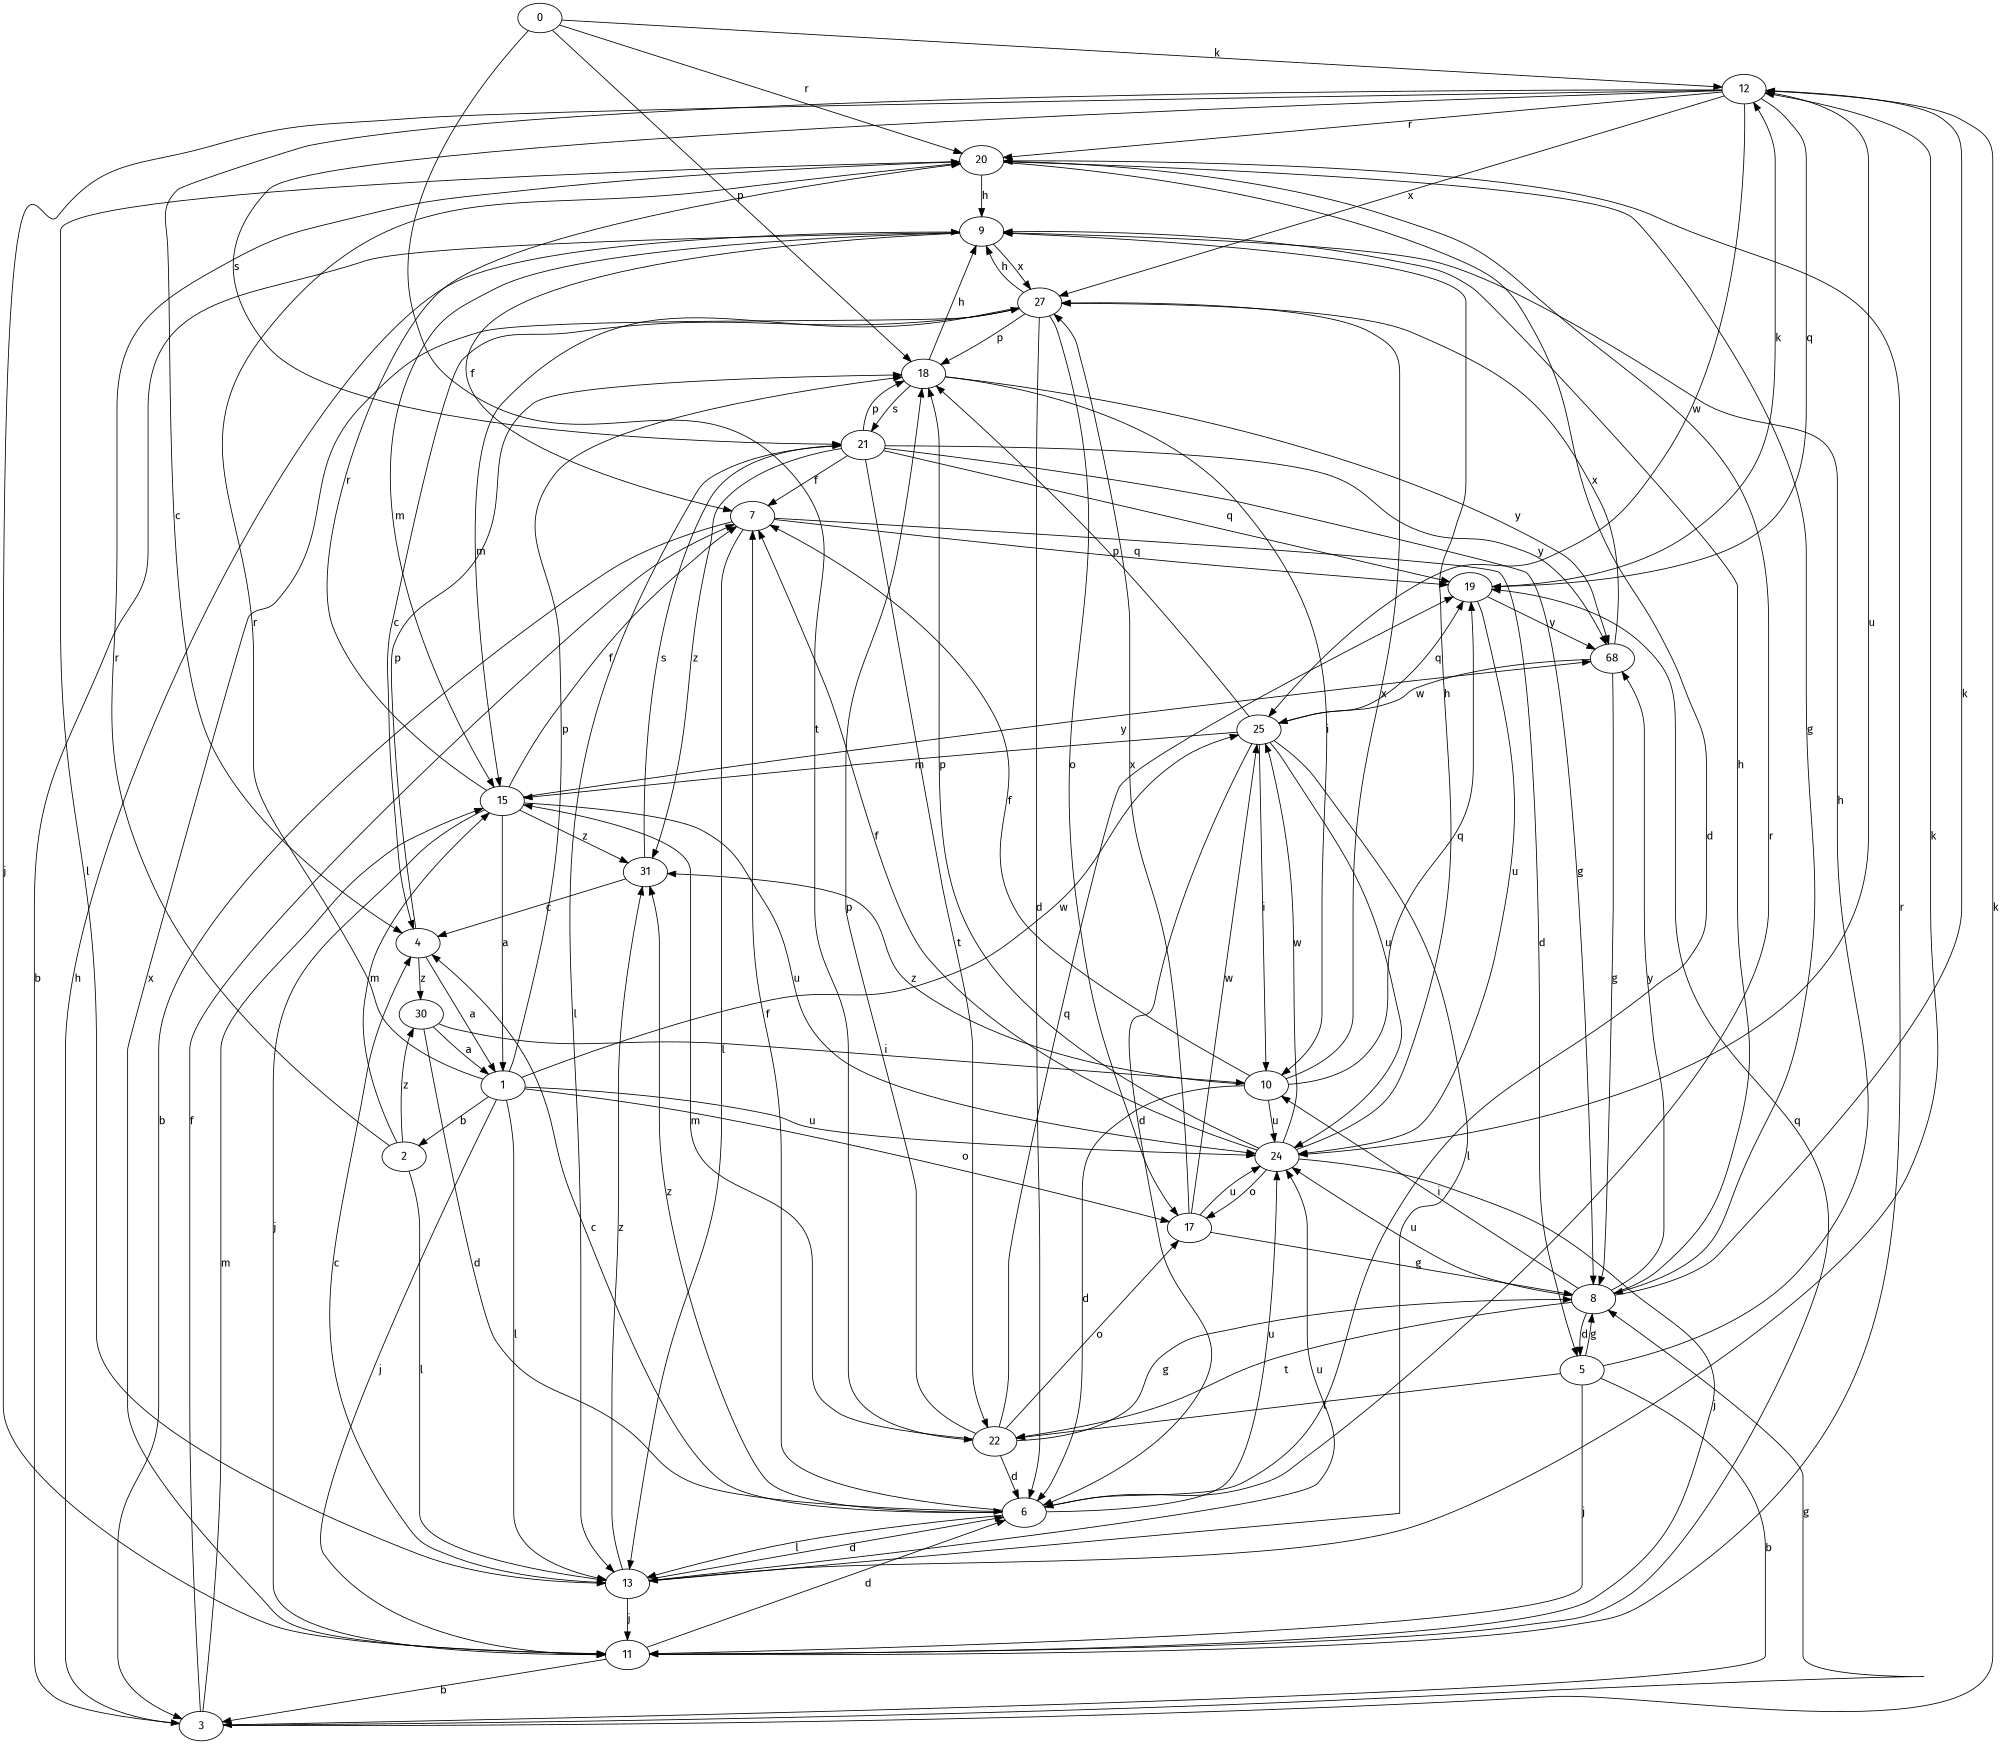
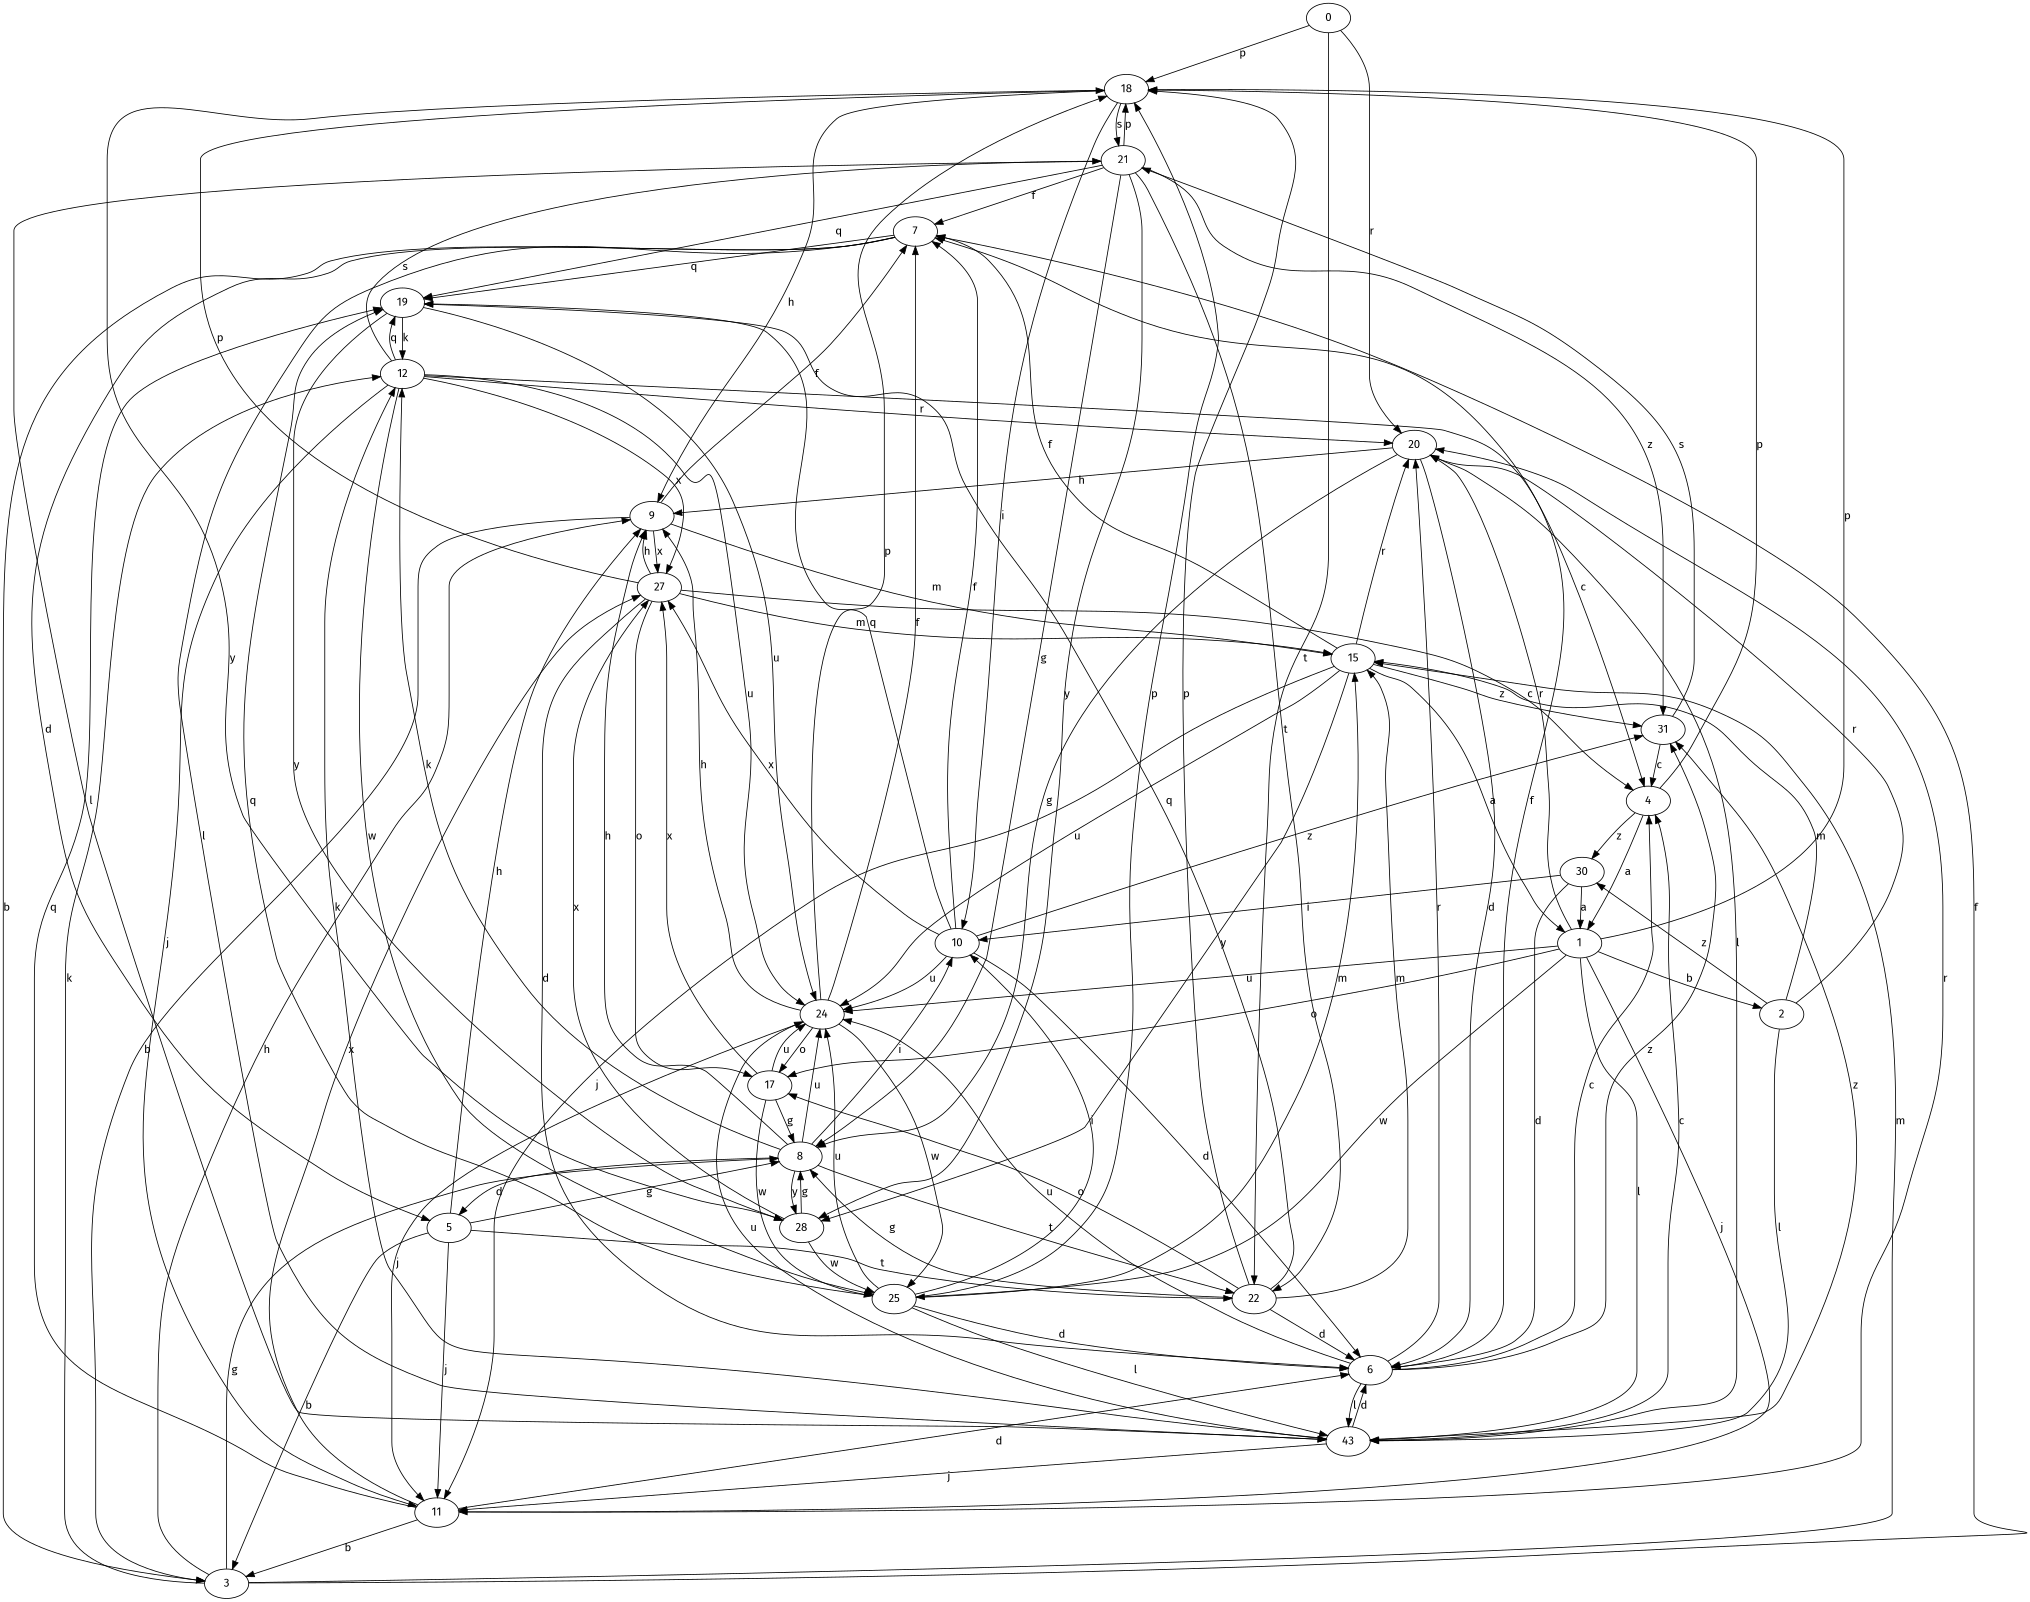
edge "0" -> "12": removed, label "k"
node "68": label "68" -> "28"
node "13": label "13" -> "43"
